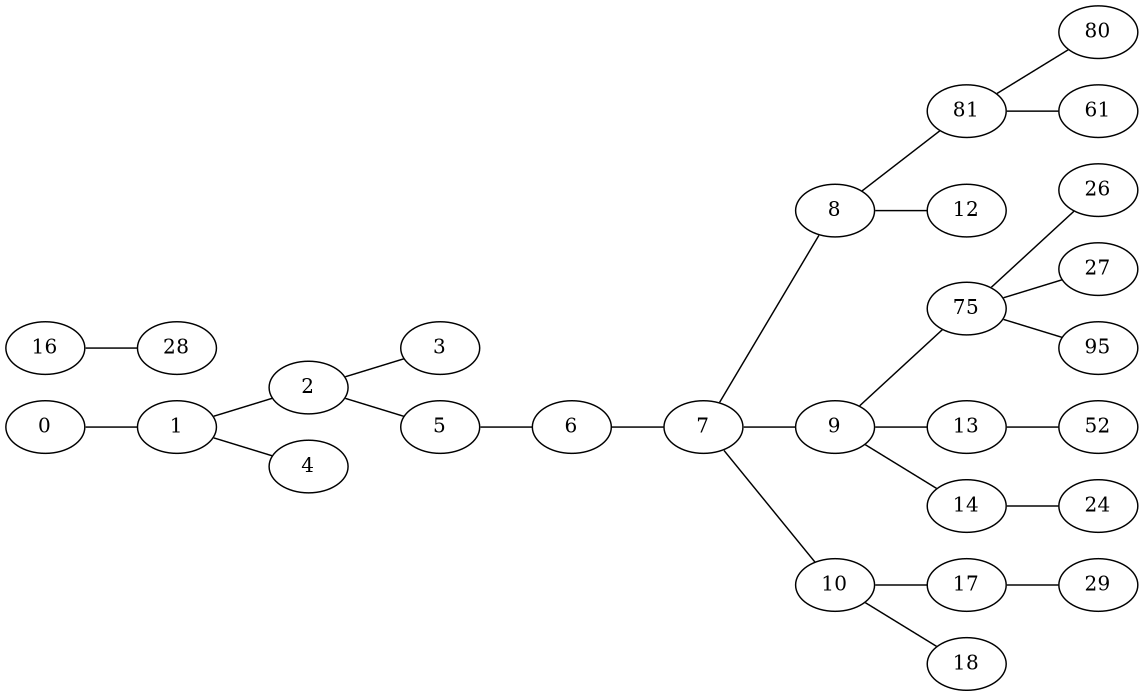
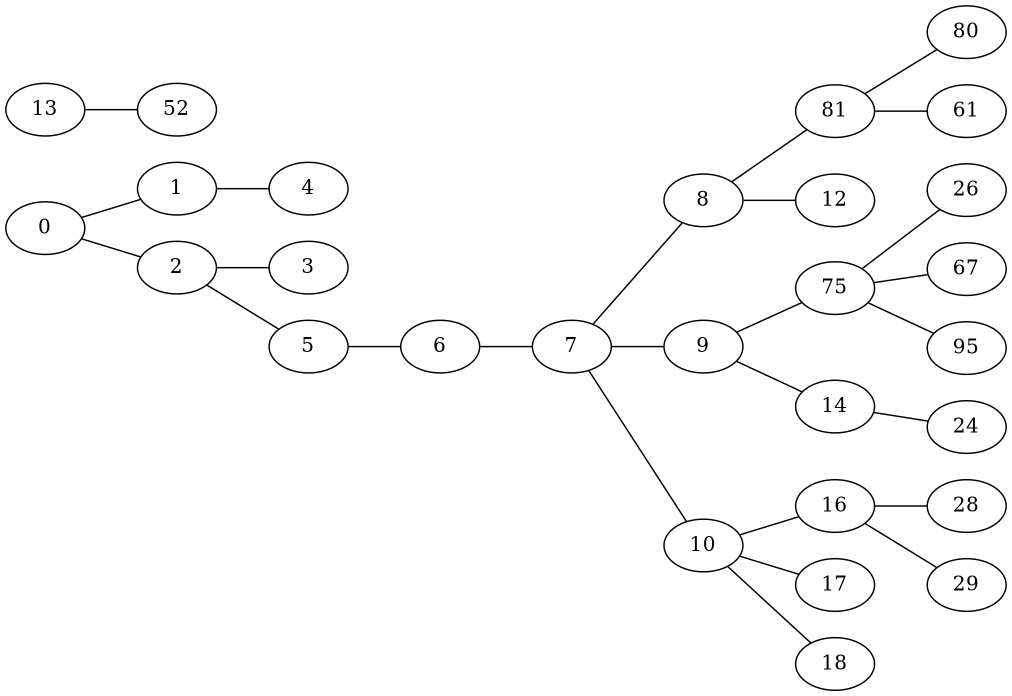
node "27": label "27" -> "67"
edge "2" -- "1": now "2" -- "0"
edge "9" -- "13": removed
edge "16" -- "10": added
edge "17" -- "29": now "16" -- "29"
